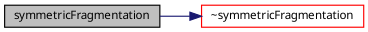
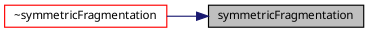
edge "symmetricFragmentation" -> "~symmetricFragmentation": reversed
